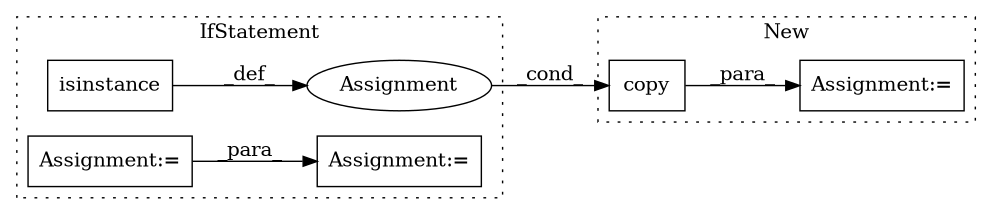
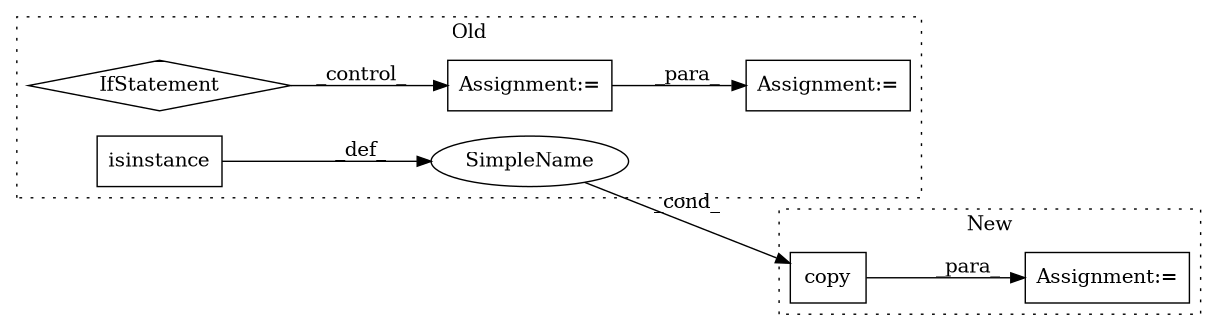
cluster "IfStatement": label "IfStatement" -> "Old"
node "IfStatement": added
node "Assignment": label "Assignment" -> "SimpleName"
